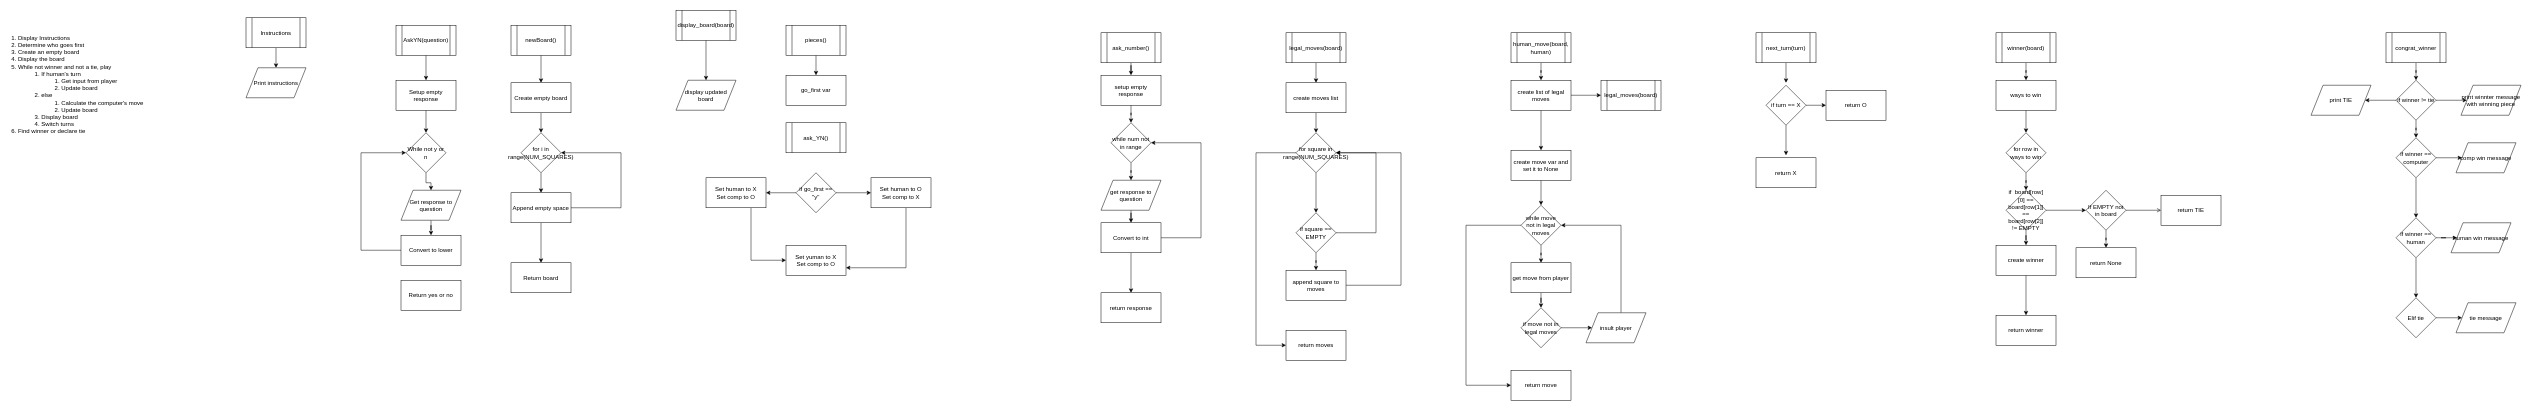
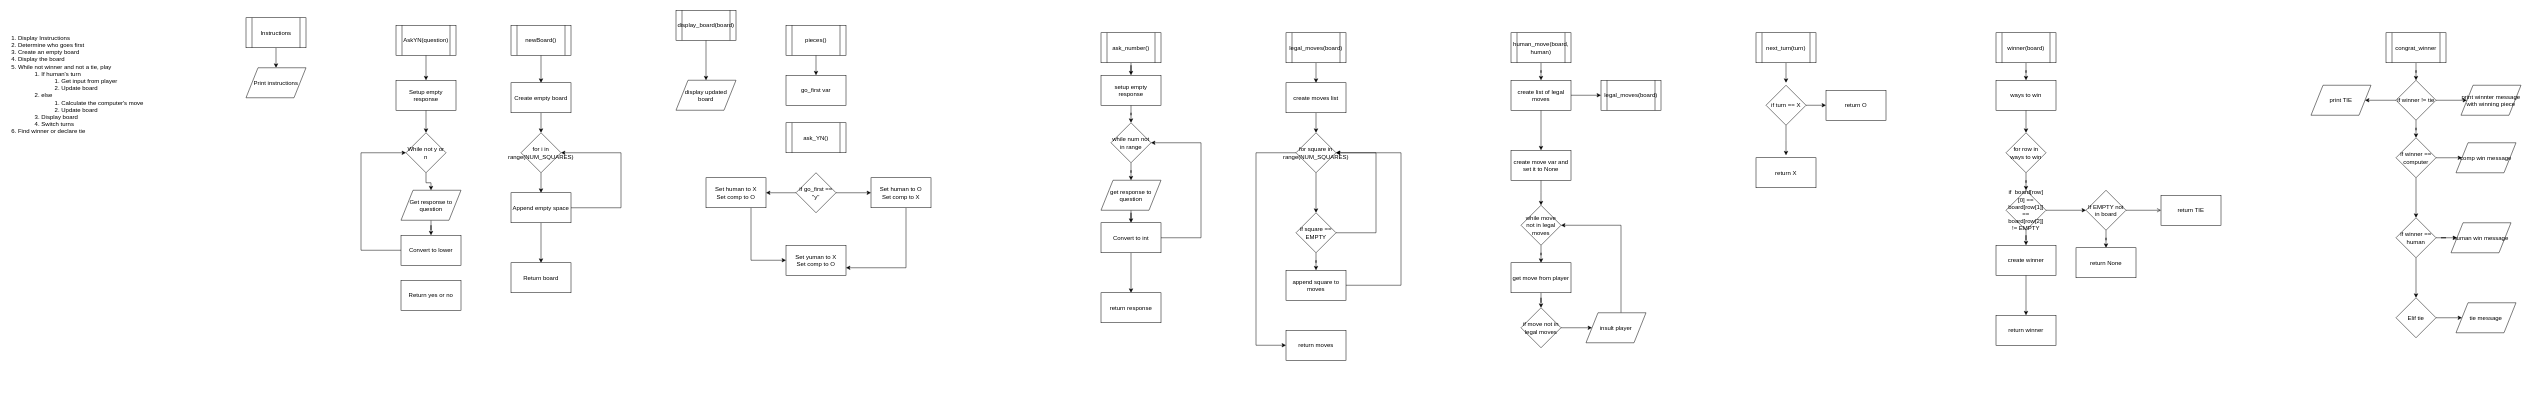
edge "while move not in legal moves" -> "return move": removed
node "return move": removed
